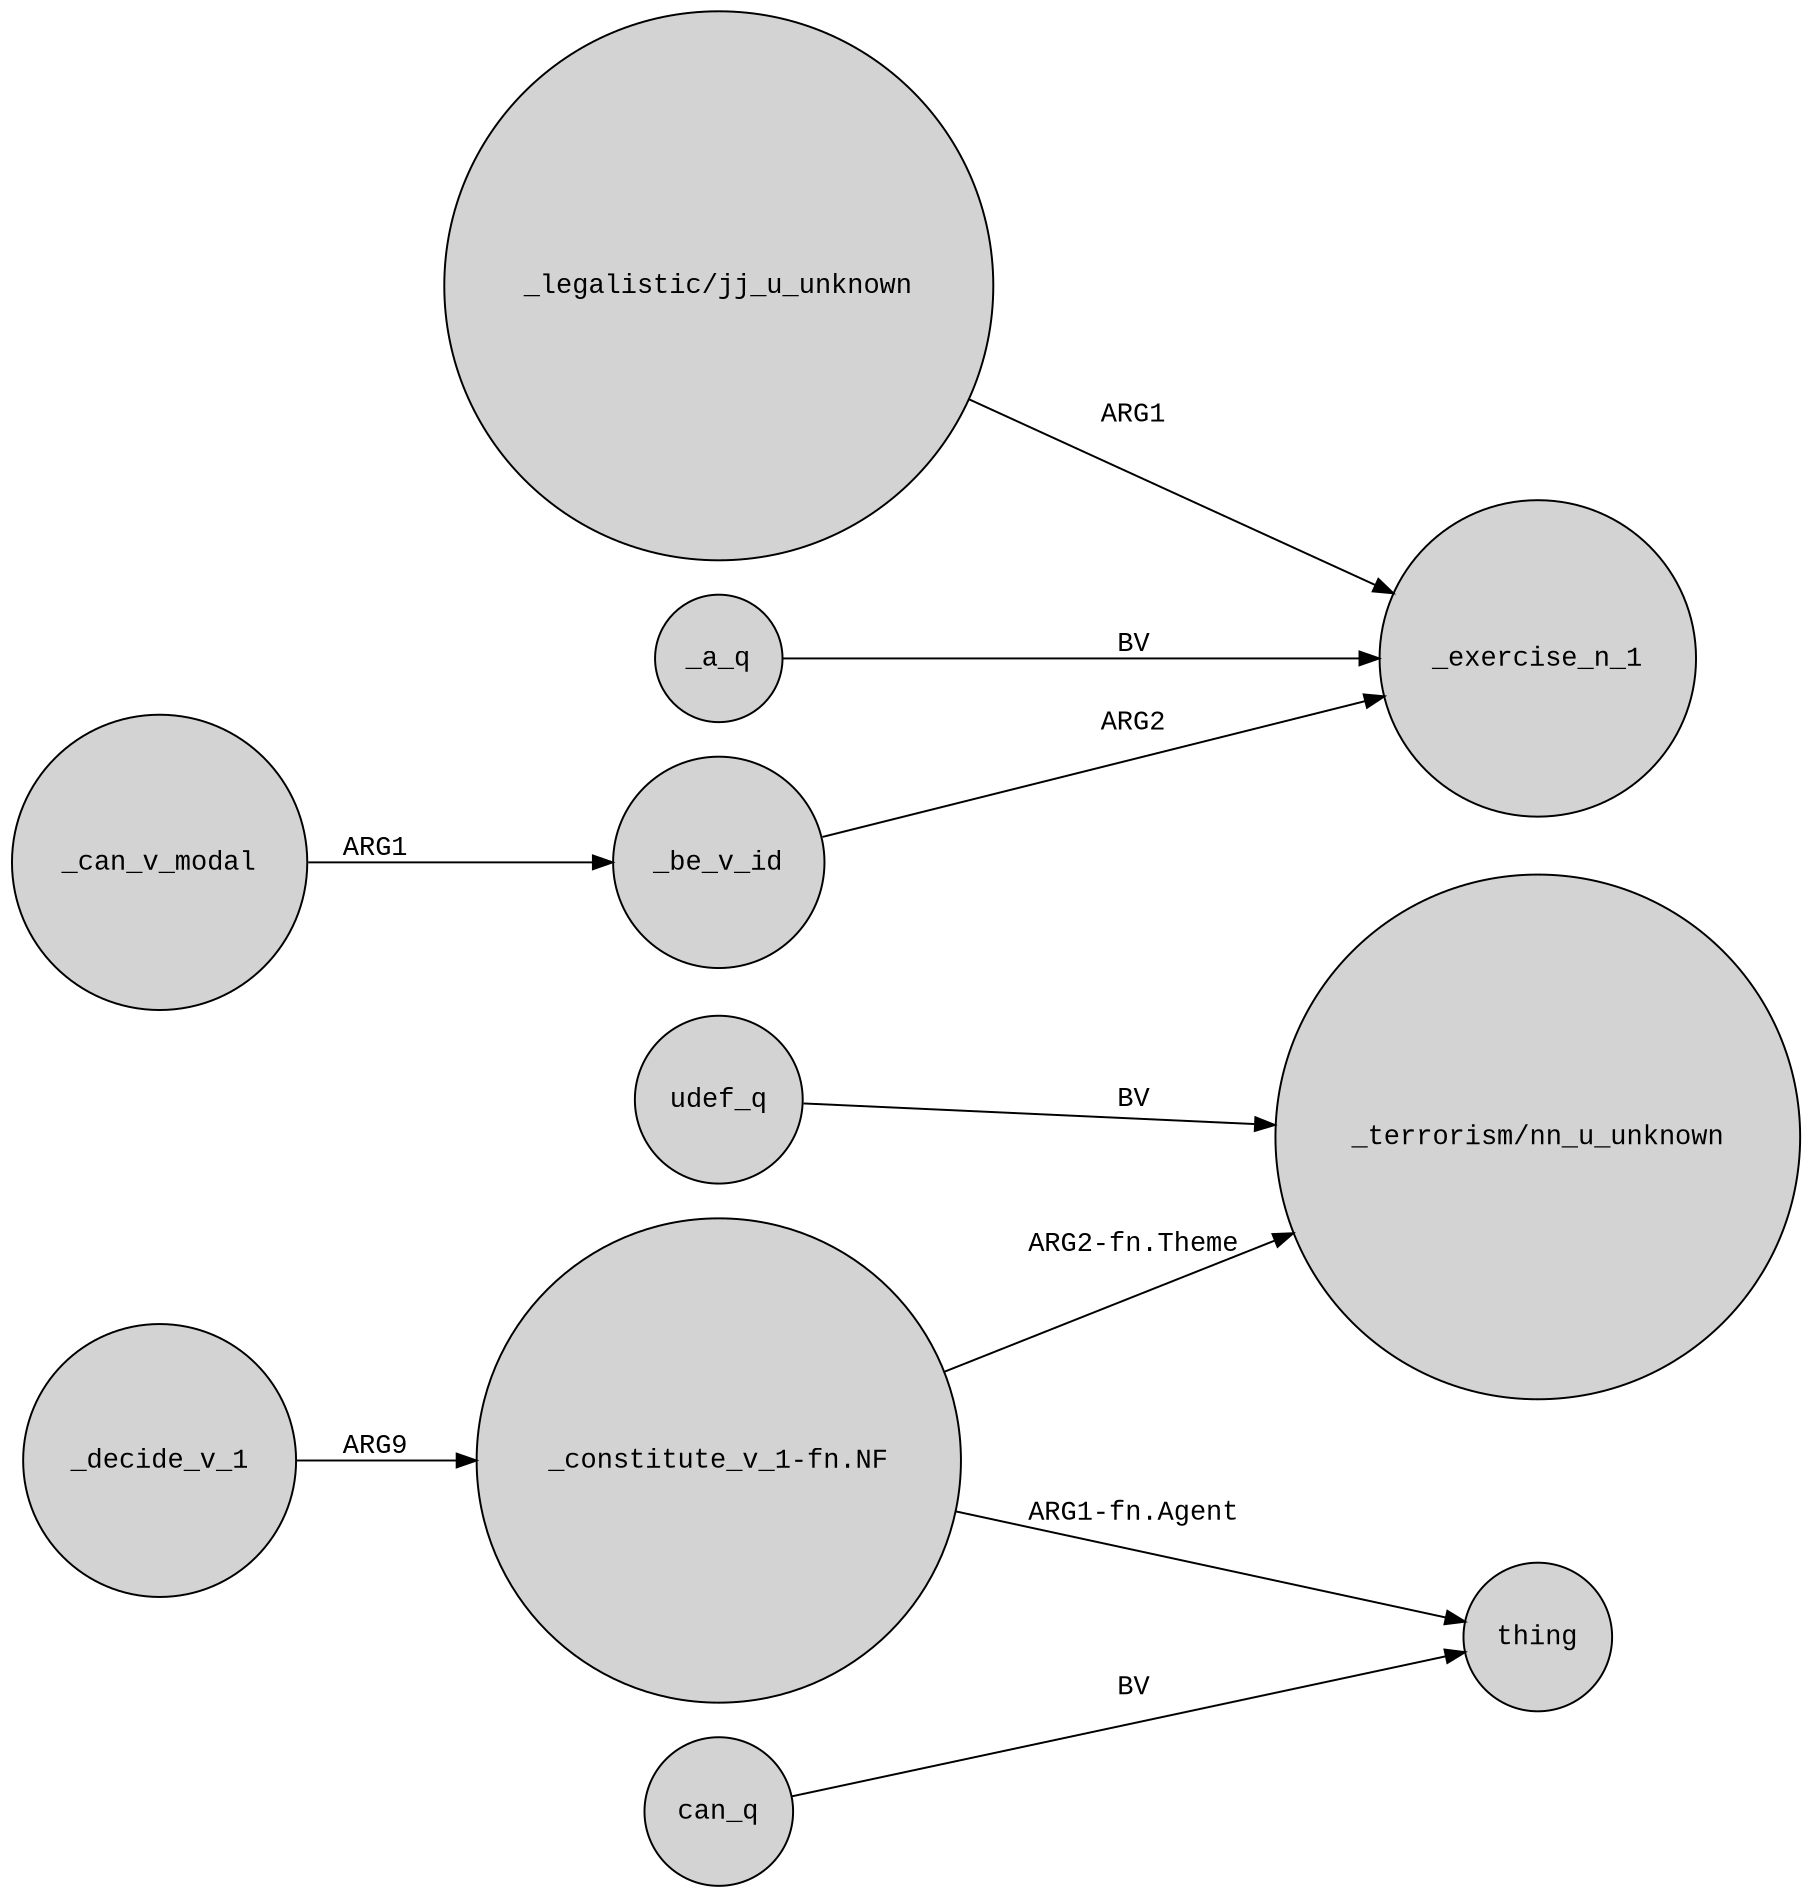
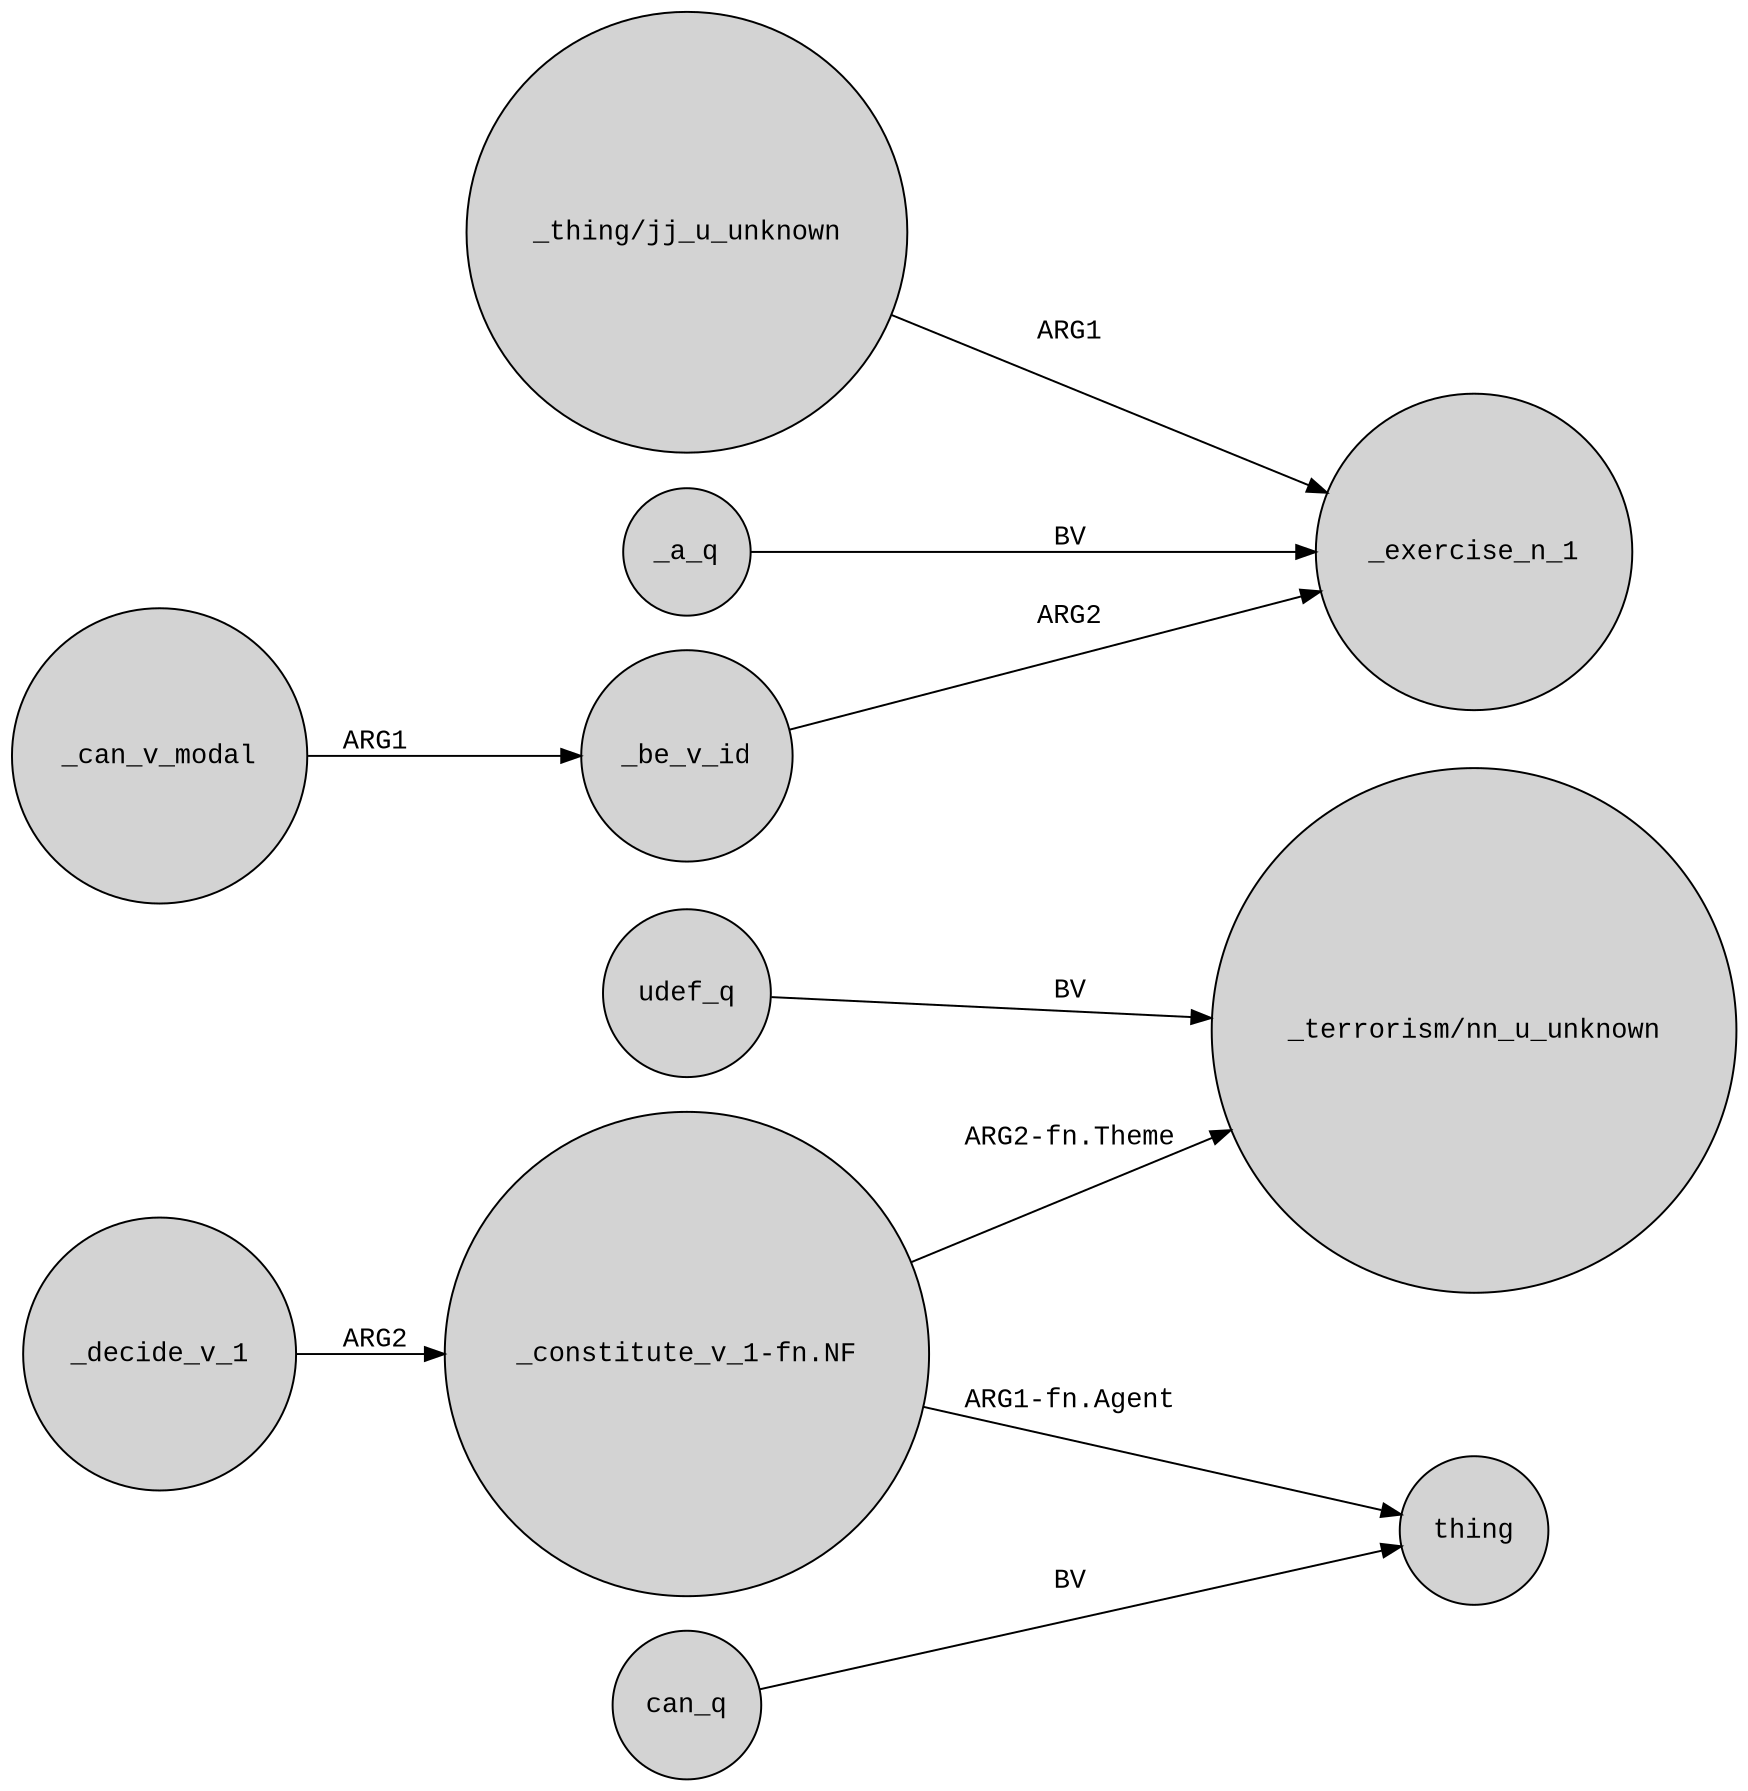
node "_legalistic/jj_u_unknown": label "_legalistic/jj_u_unknown" -> "_thing/jj_u_unknown"
edge "_decide_v_1" -> "_constitute_v_1-fn.NF": label "ARG9" -> "ARG2"
